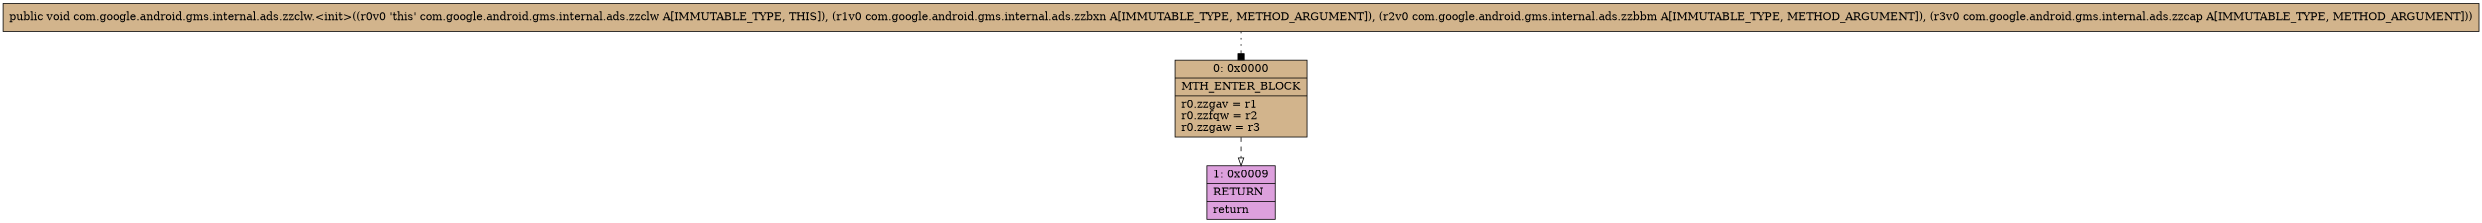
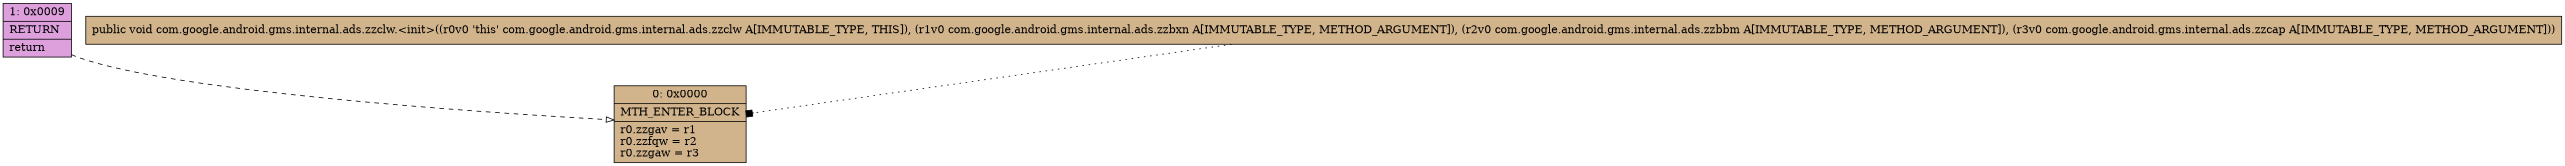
edge "0: 0x0000" -> "1: 0x0009": reversed
